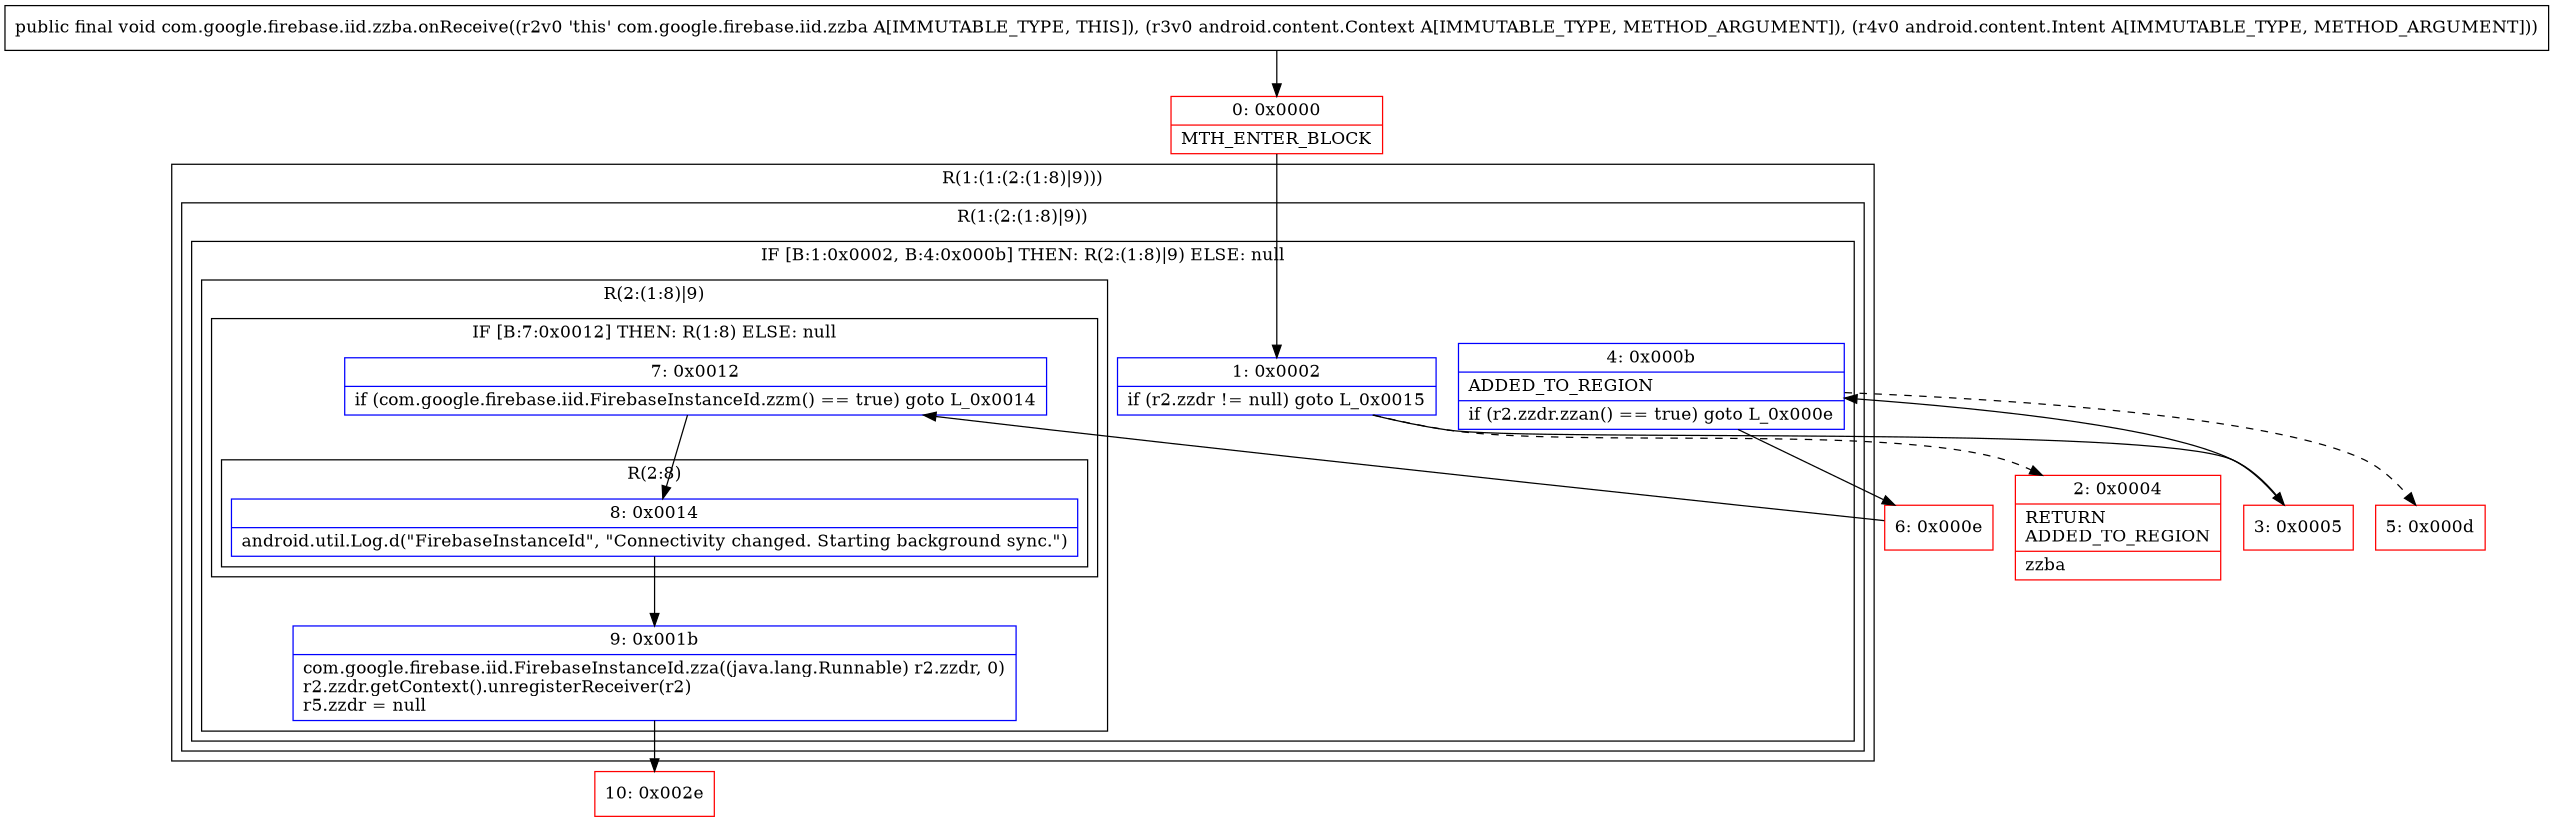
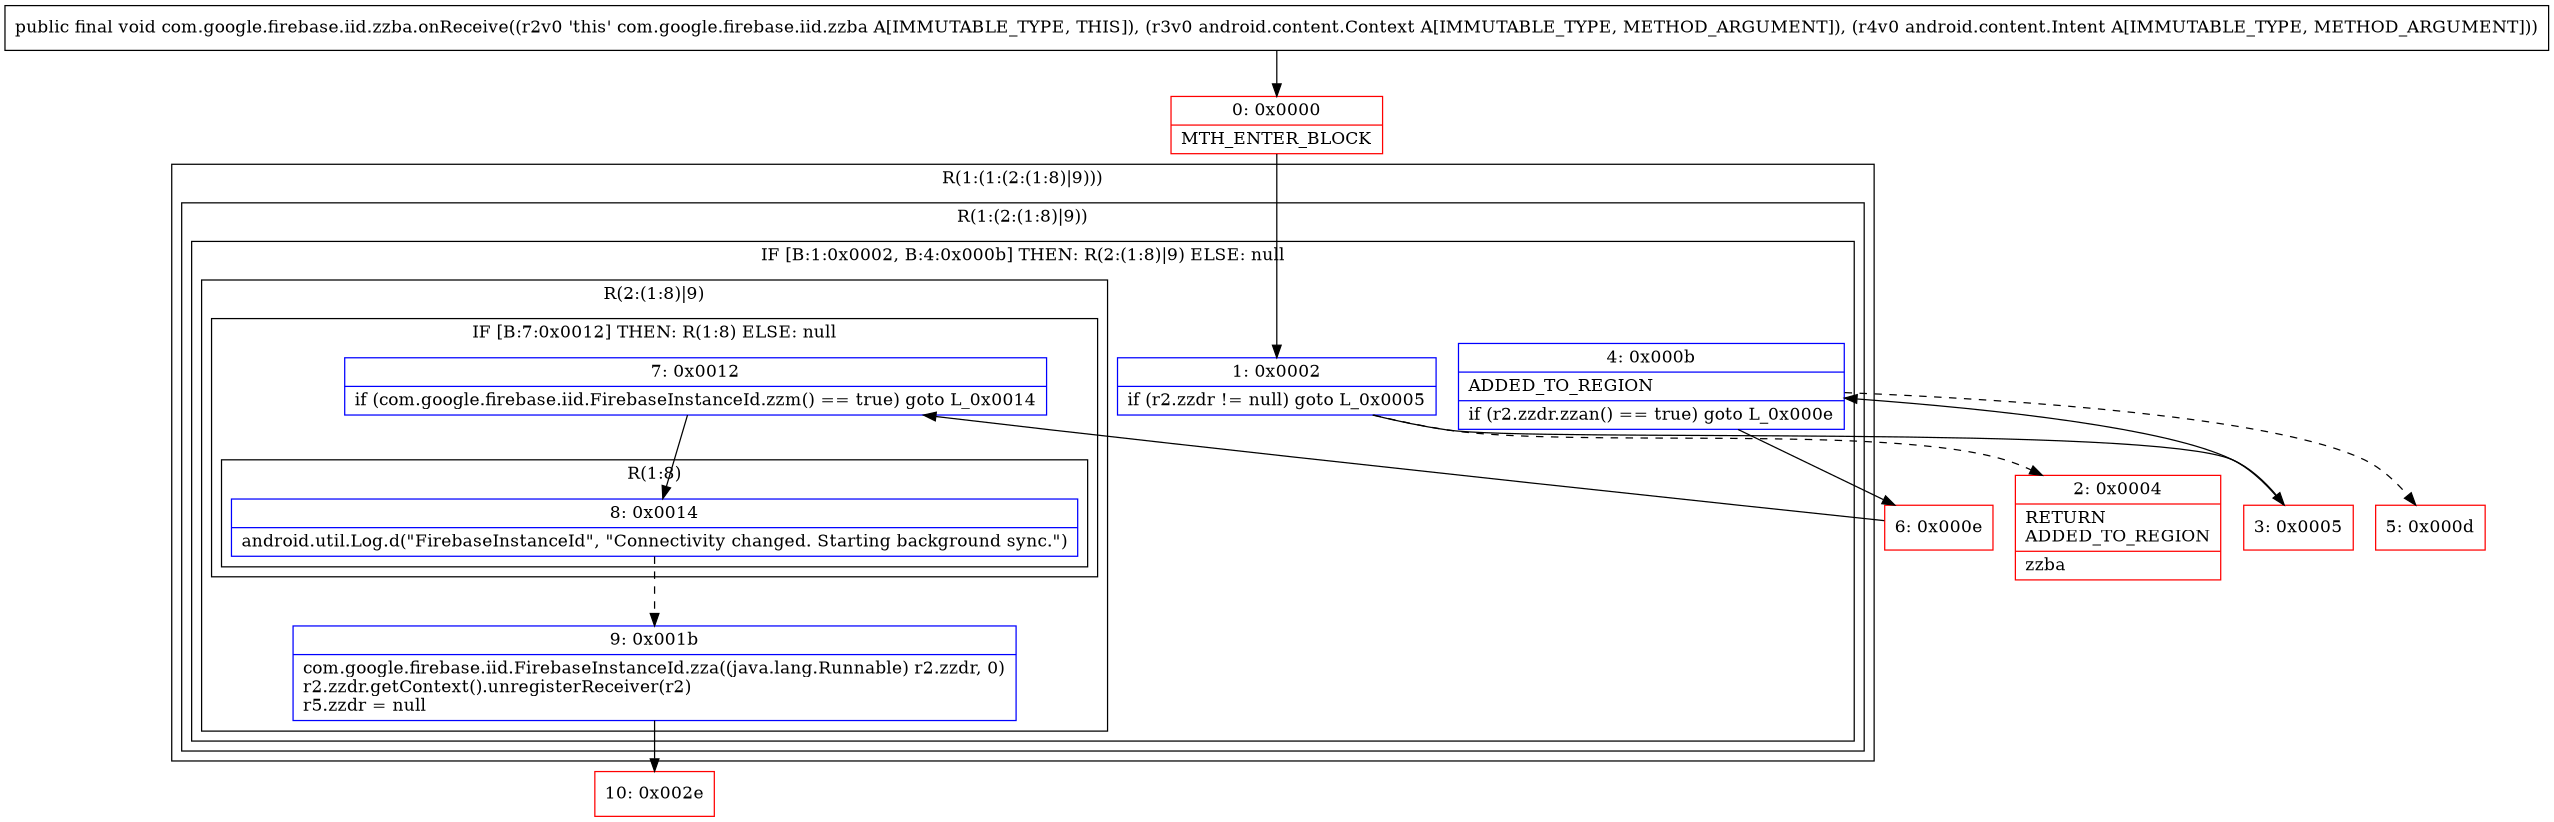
node "1: 0x0002": text "if (r2.zzdr != null) goto L_0x0015" -> "if (r2.zzdr != null) goto L_0x0005"
cluster "R(2:8)": label "R(2:8)" -> "R(1:8)"
edge "8: 0x0014" -> "9: 0x001b": style solid -> dashed
